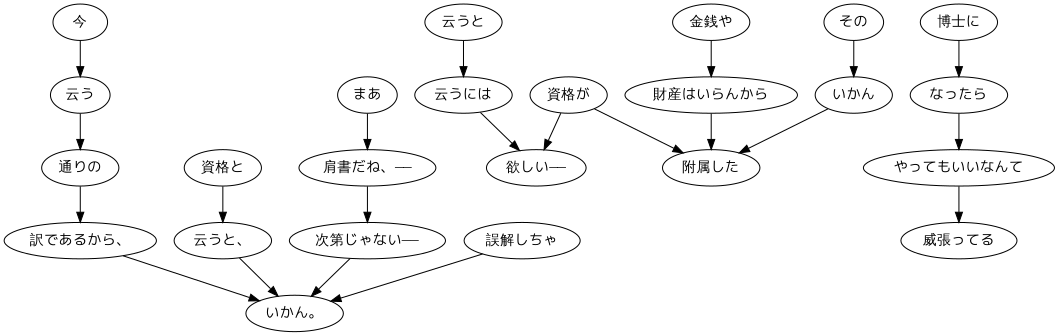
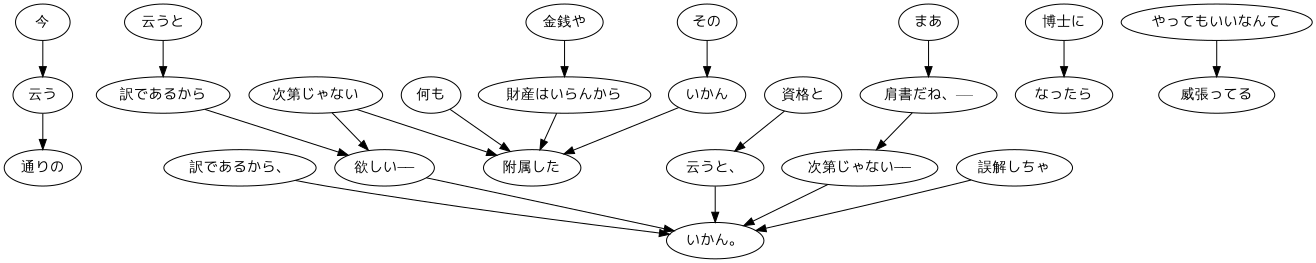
node "何も": added
node "云うには": label "云うには" -> "訳であるから"
node "資格が": label "資格が" -> "次第じゃない"
edge "なったら" -> "やってもいいなんて": removed
edge "通りの" -> "訳であるから、": removed
edge "欲しい——" -> "いかん。": added
